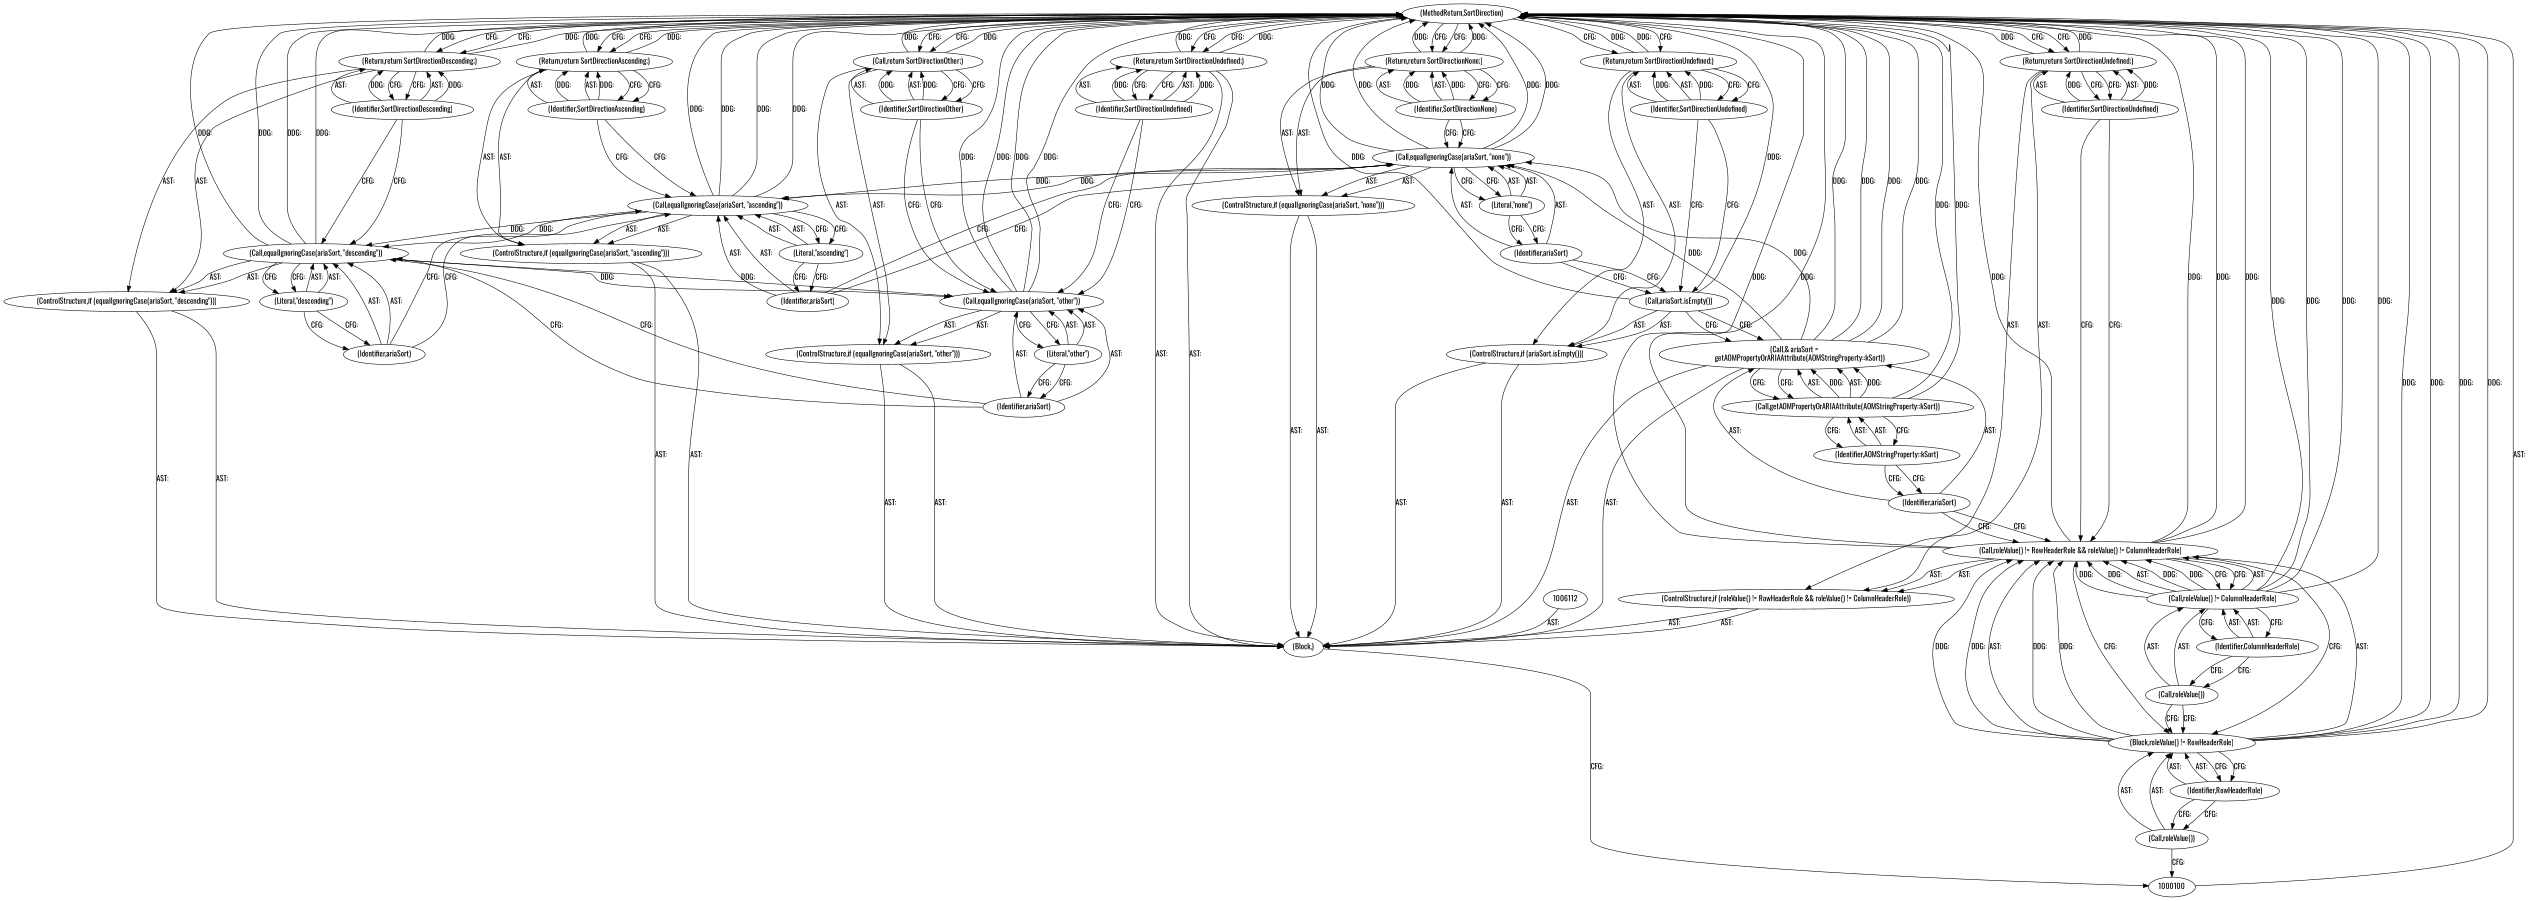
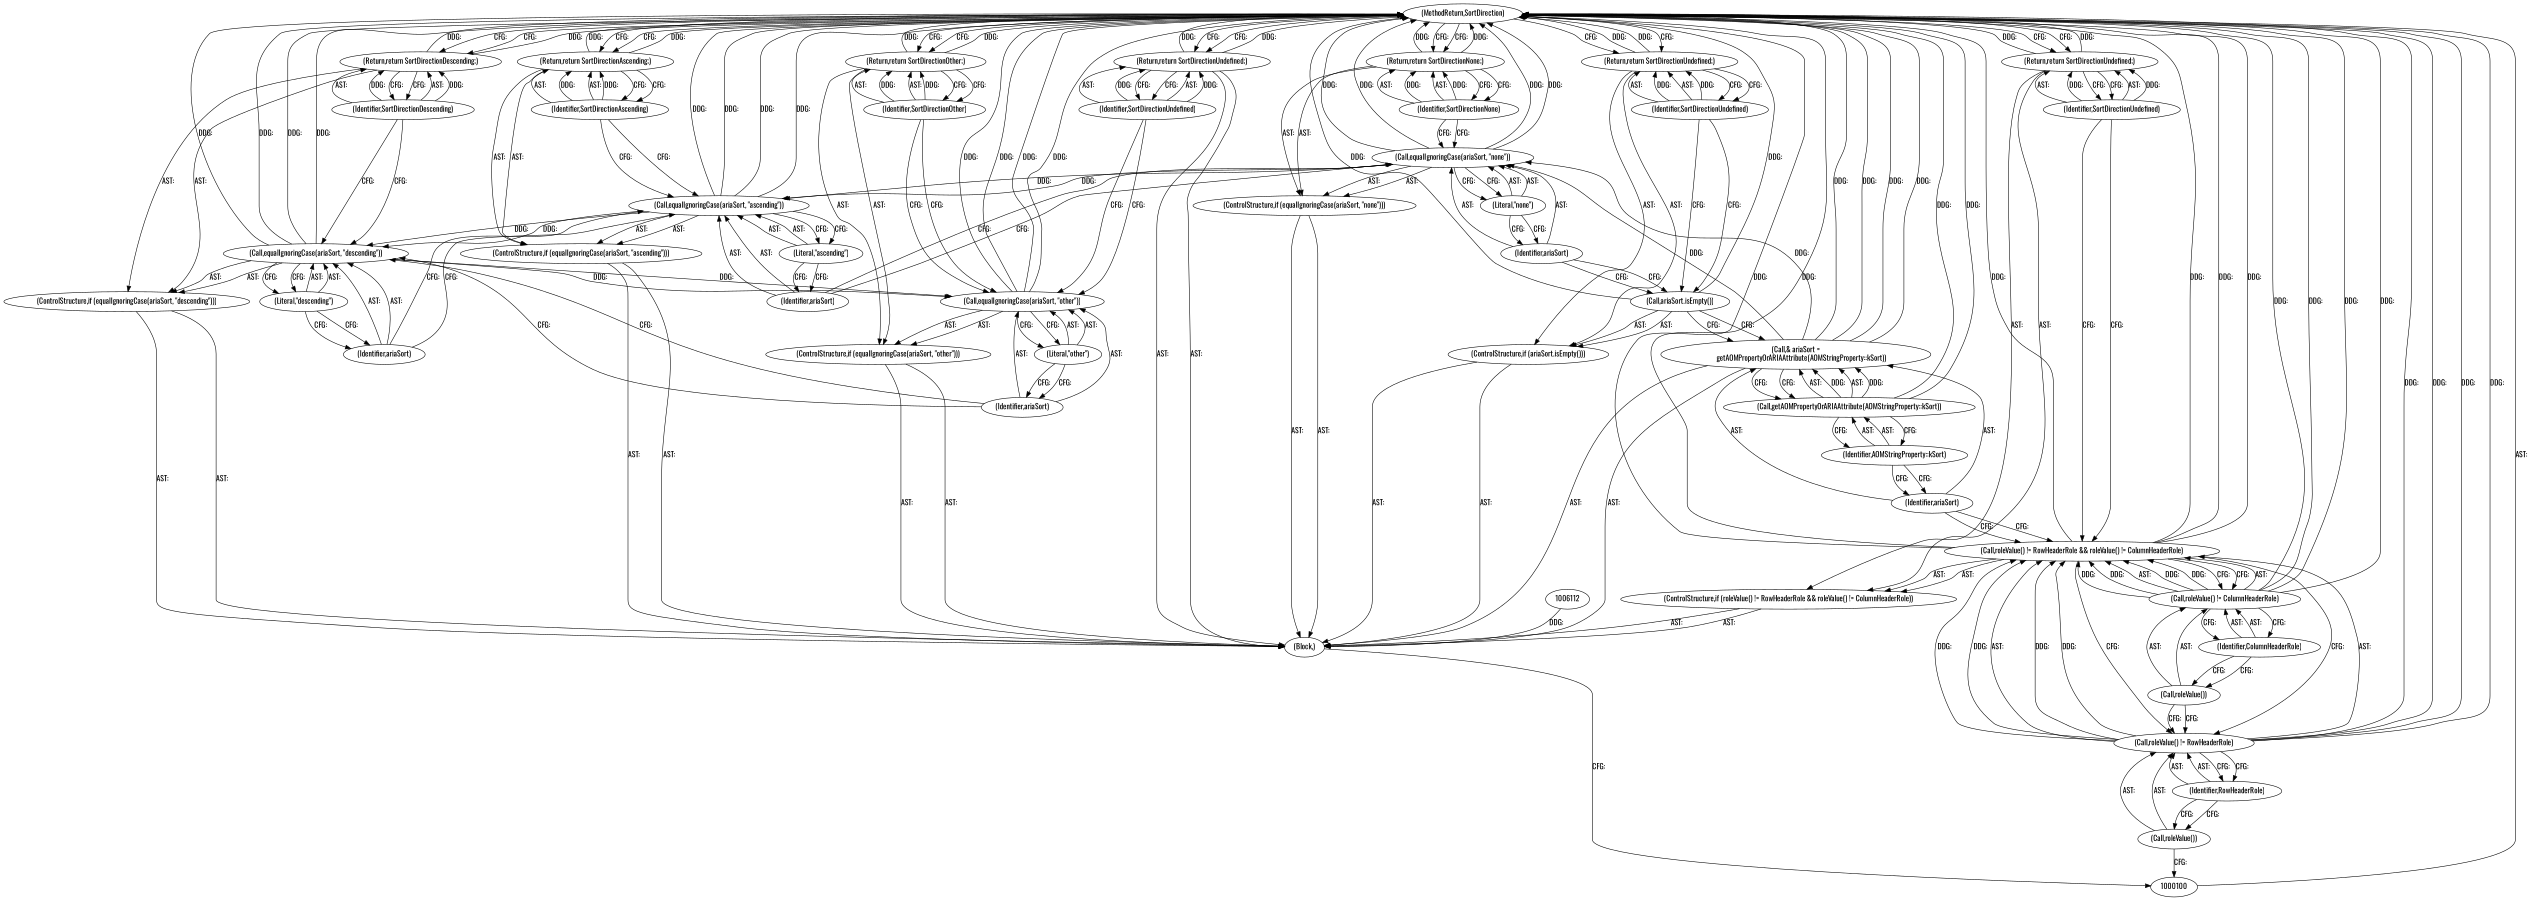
node "(Call,return SortDirectionOther;)": label "(Call,return SortDirectionOther;)" -> "(Return,return SortDirectionOther;)"
edge "1006112" -> "(Block,)": label "AST: " -> "DDG: "
node "(Block,roleValue() != RowHeaderRole)": label "(Block,roleValue() != RowHeaderRole)" -> "(Call,roleValue() != RowHeaderRole)"
